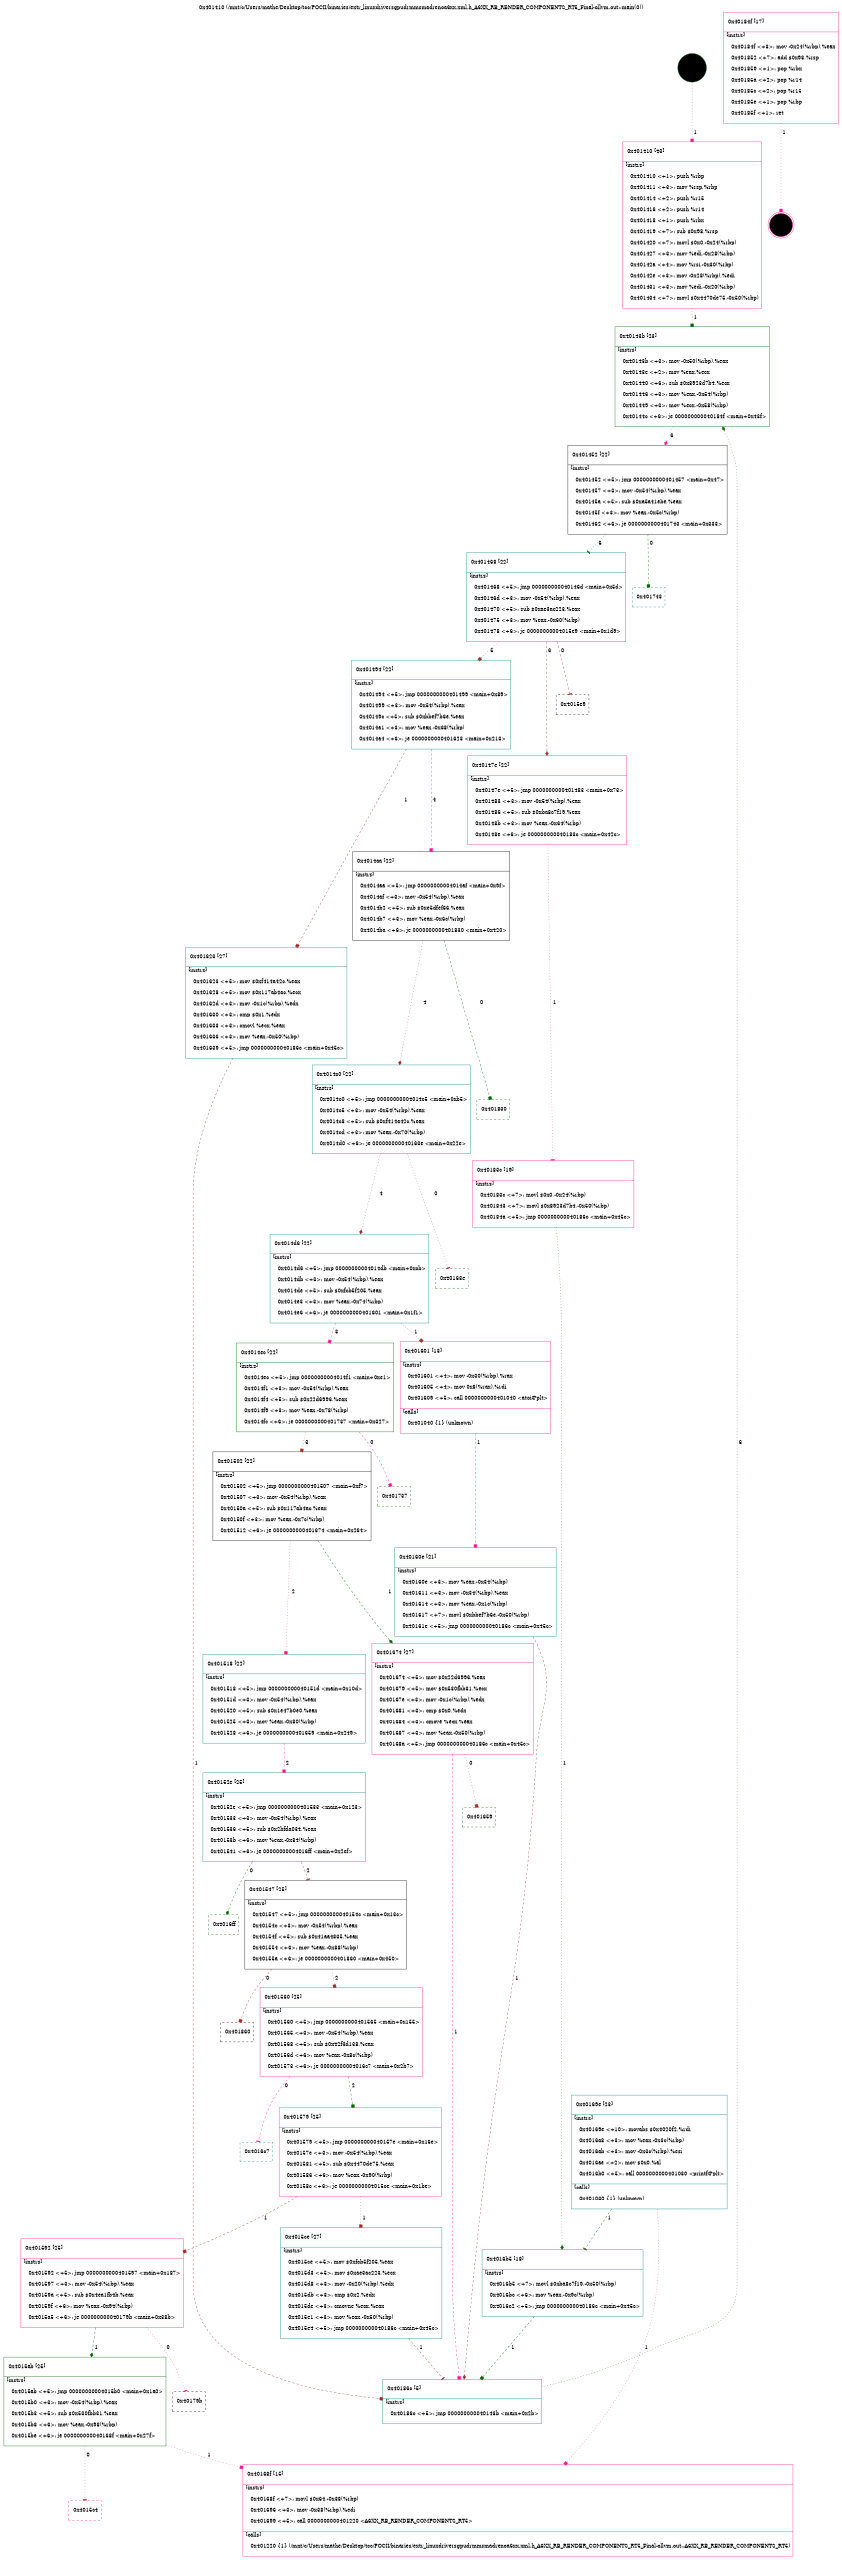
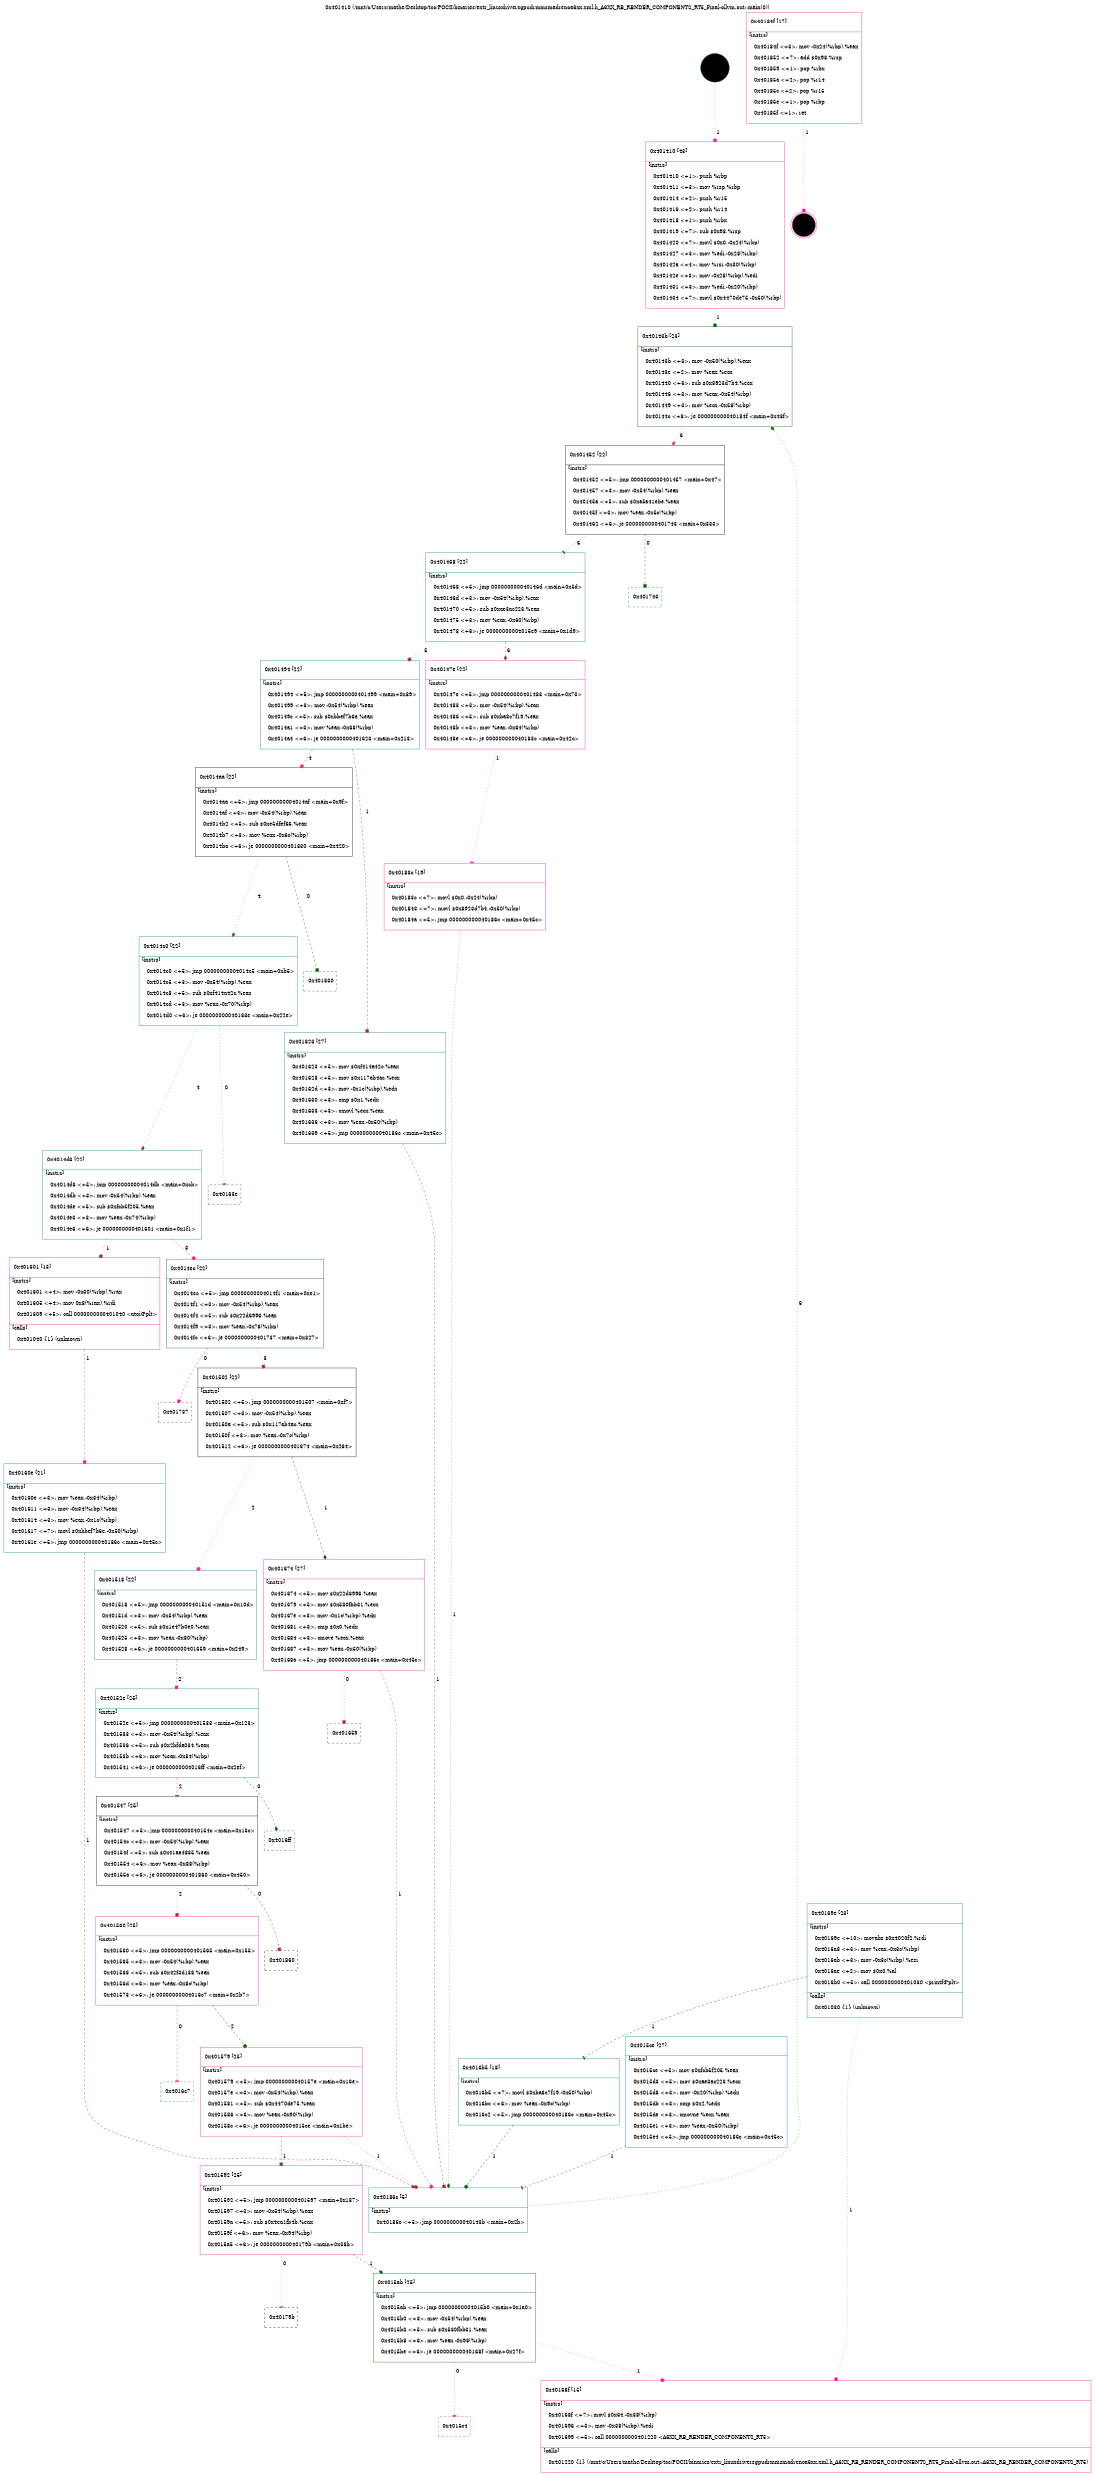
node "0x4015e9": removed
edge "0x40183c [19]" -> "0x4016b5 [18]": now "0x40183c [19]" -> "0x40186c [5]"
edge "0x401579 [25]" -> "0x4015ce [27]": now "0x401579 [25]" -> "0x40186c [5]"
